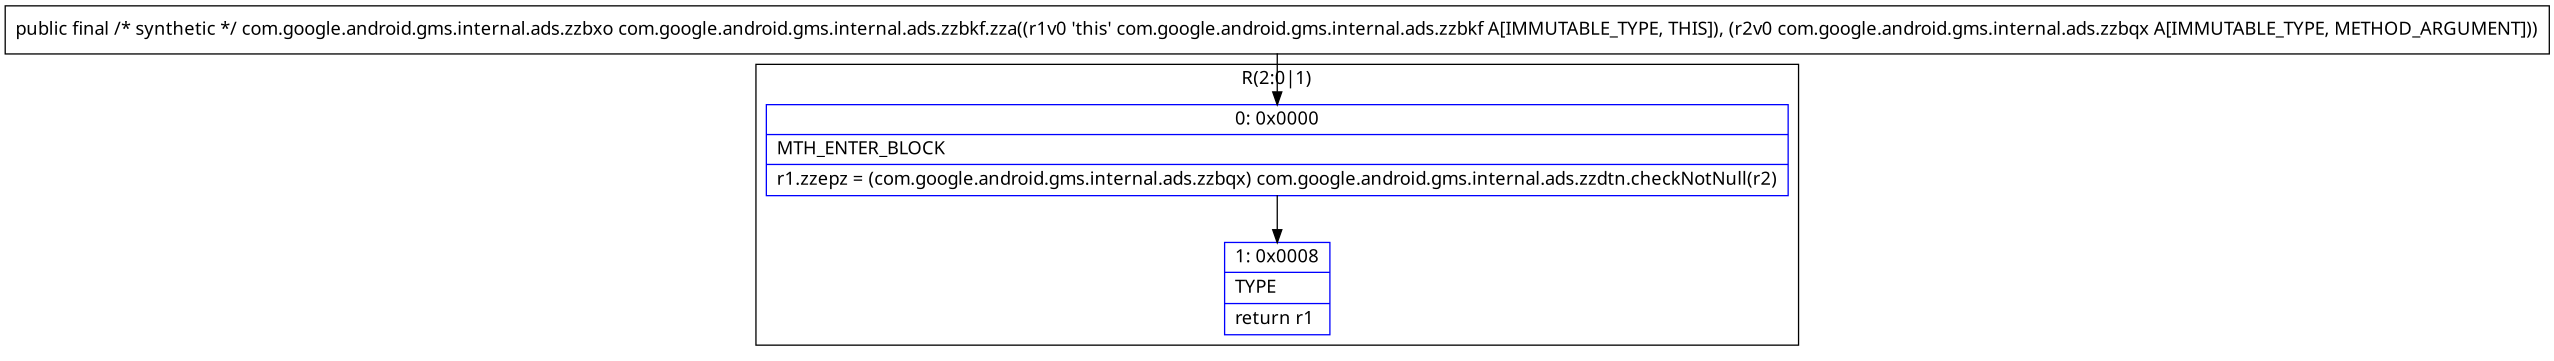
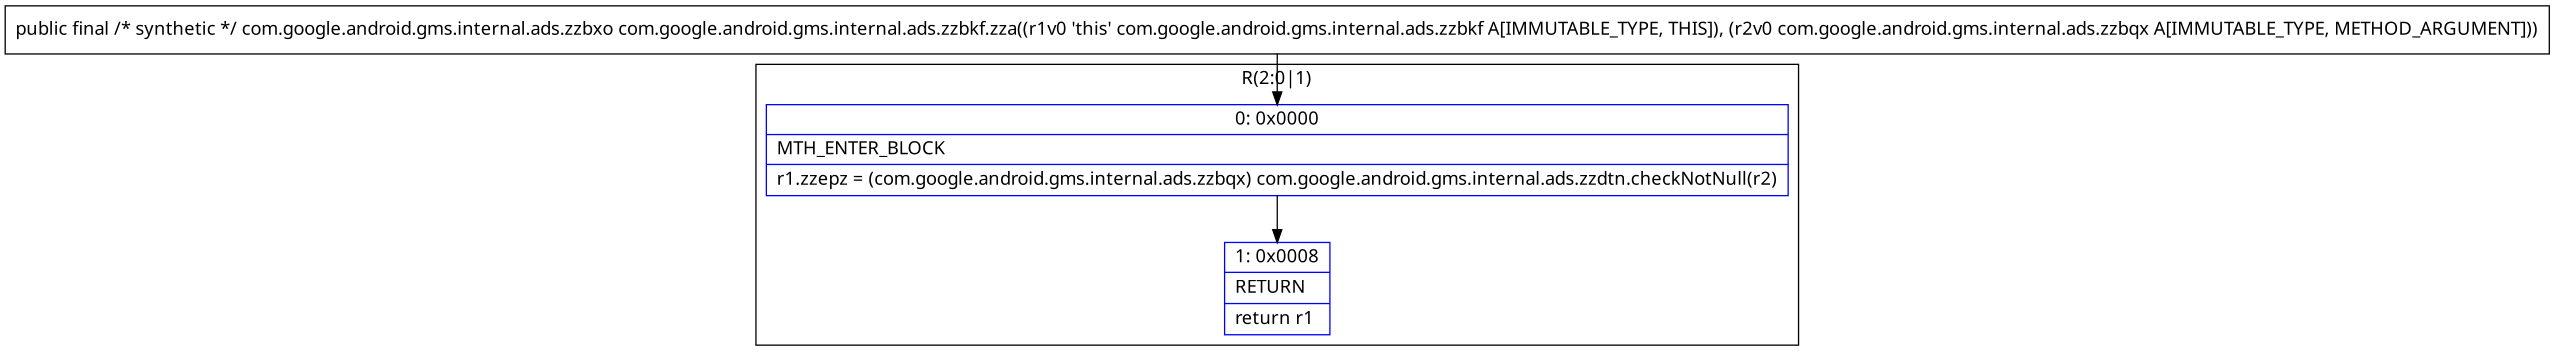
node "1: 0x0008": text "TYPE" -> "RETURN"
